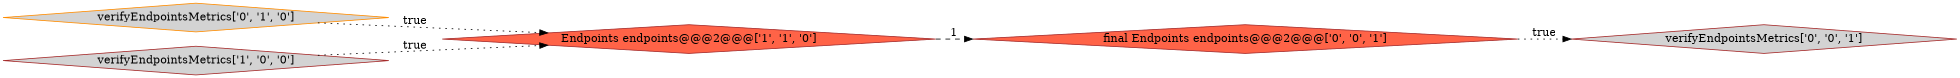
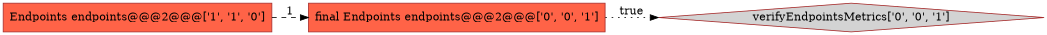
node "verifyEndpointsMetrics['0', '1', '0']": removed
node "Endpoints endpoints@@@2@@@['1', '1', '0']": shape diamond -> box
node "final Endpoints endpoints@@@2@@@['0', '0', '1']": shape diamond -> box
node "verifyEndpointsMetrics['1', '0', '0']": removed
